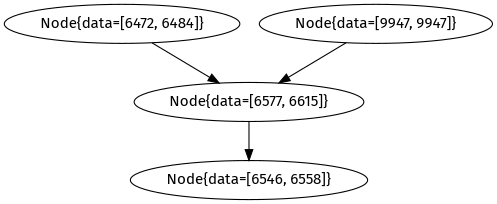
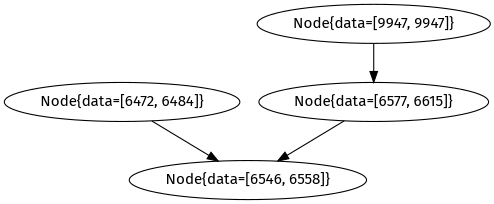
edge "Node{data=[6472, 6484]}" -> "Node{data=[6577, 6615]}": now "Node{data=[6472, 6484]}" -> "Node{data=[6546, 6558]}"
